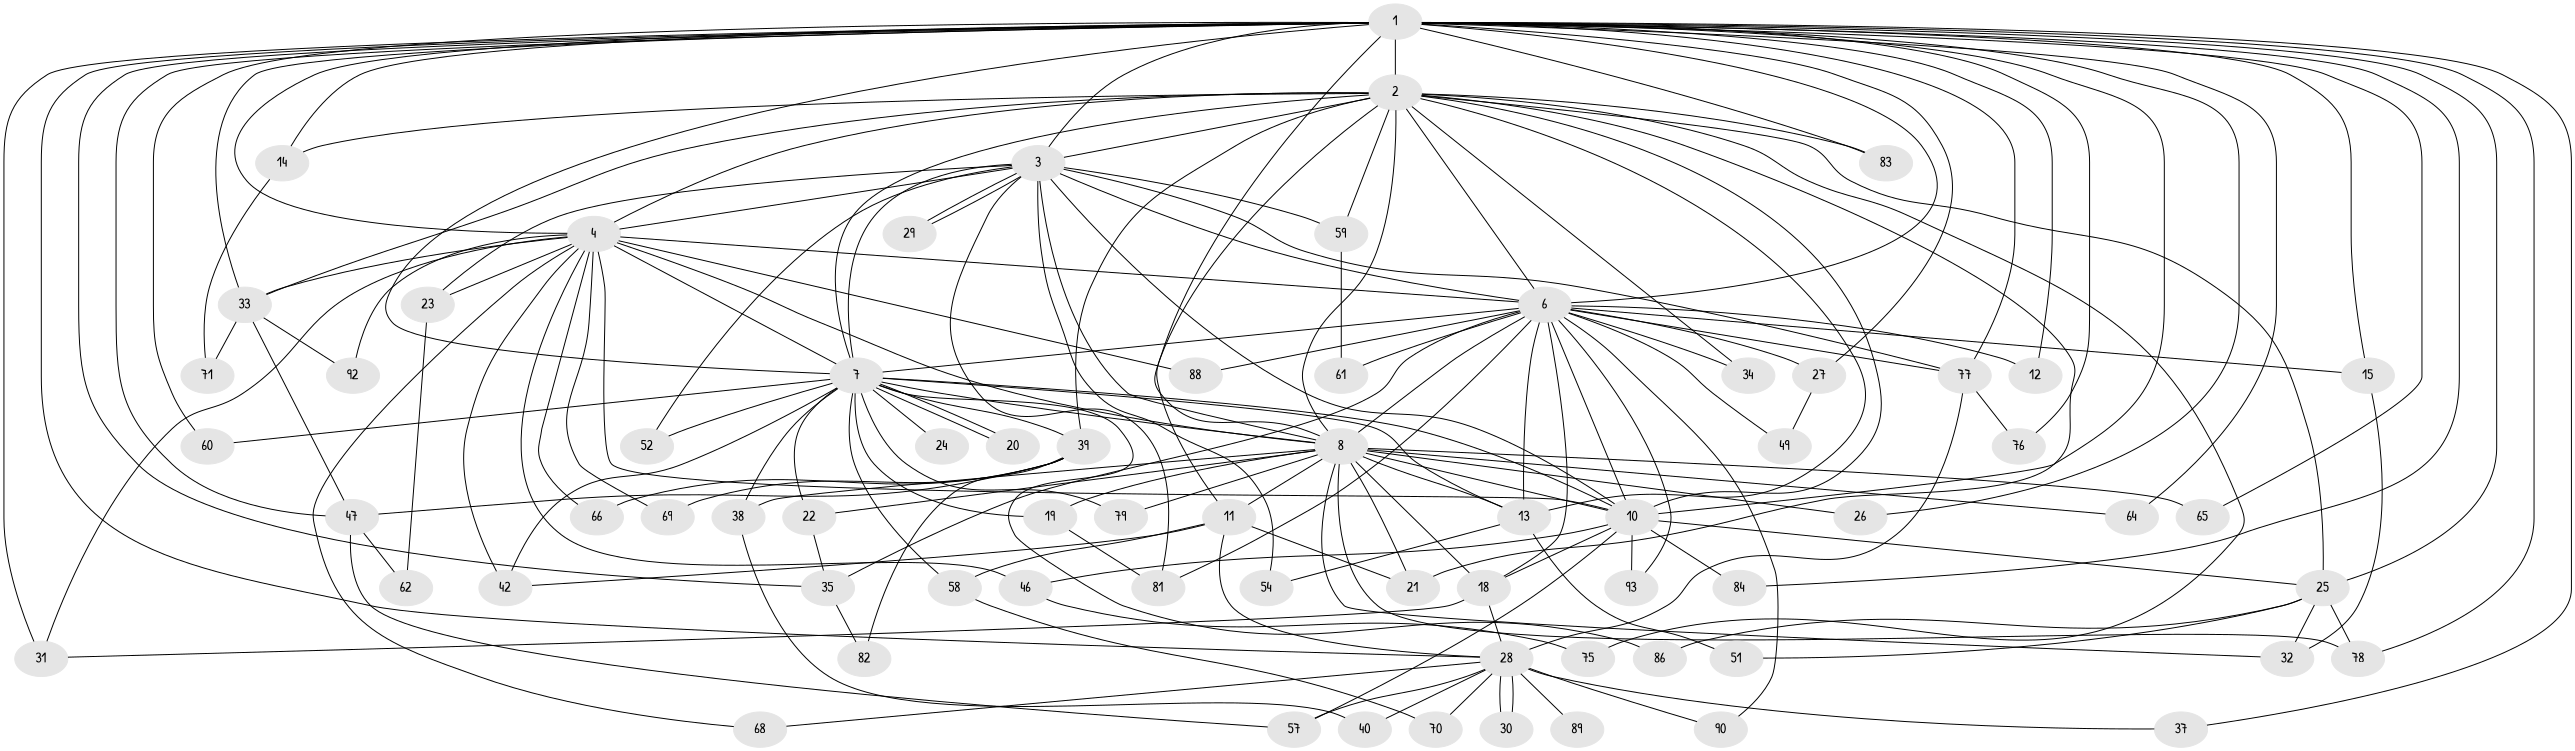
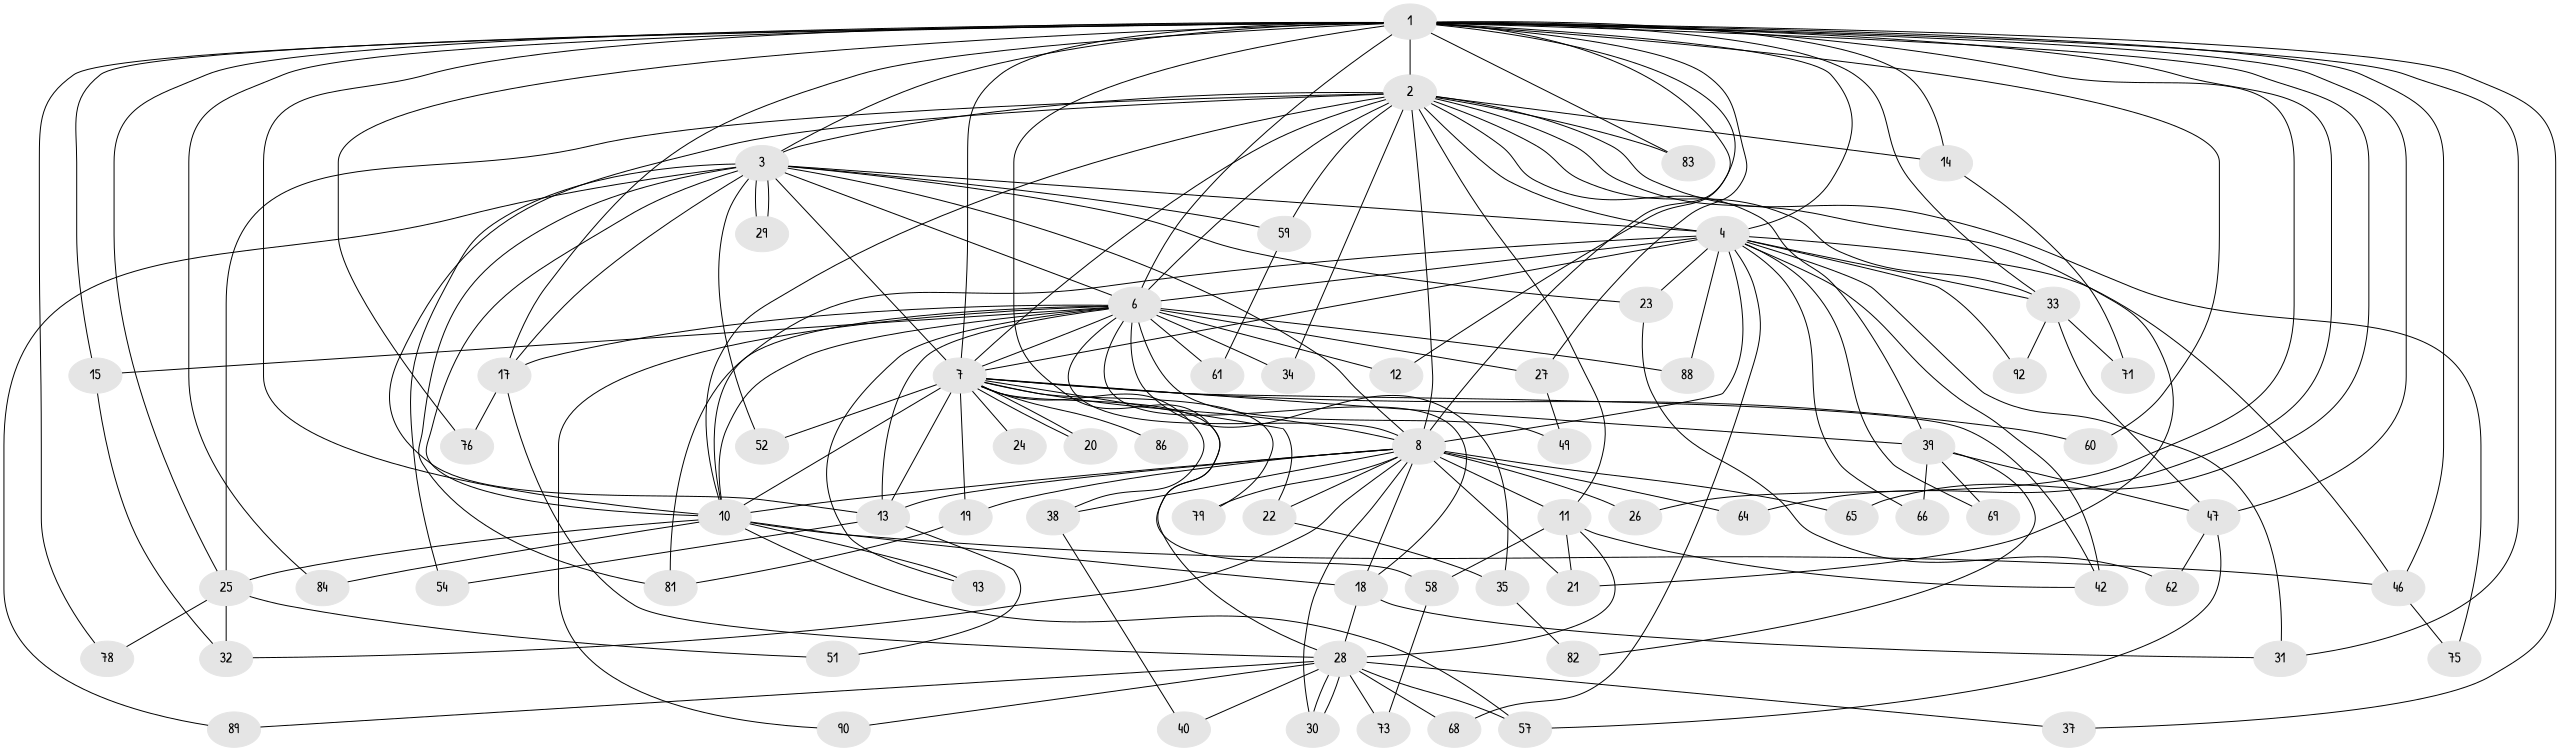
edge "1" -- "35": now "1" -- "46"
edge "3" -- "89": added
node "77": label "77" -> "17"
edge "25" -- "86": removed
edge "8" -- "78": now "8" -- "30"
node "70": label "70" -> "73"
